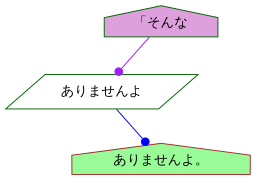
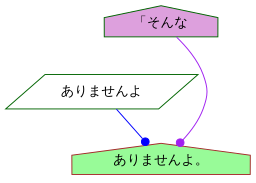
edge "「そんな" -> "ありませんよ": now "「そんな" -> "ありませんよ。"
